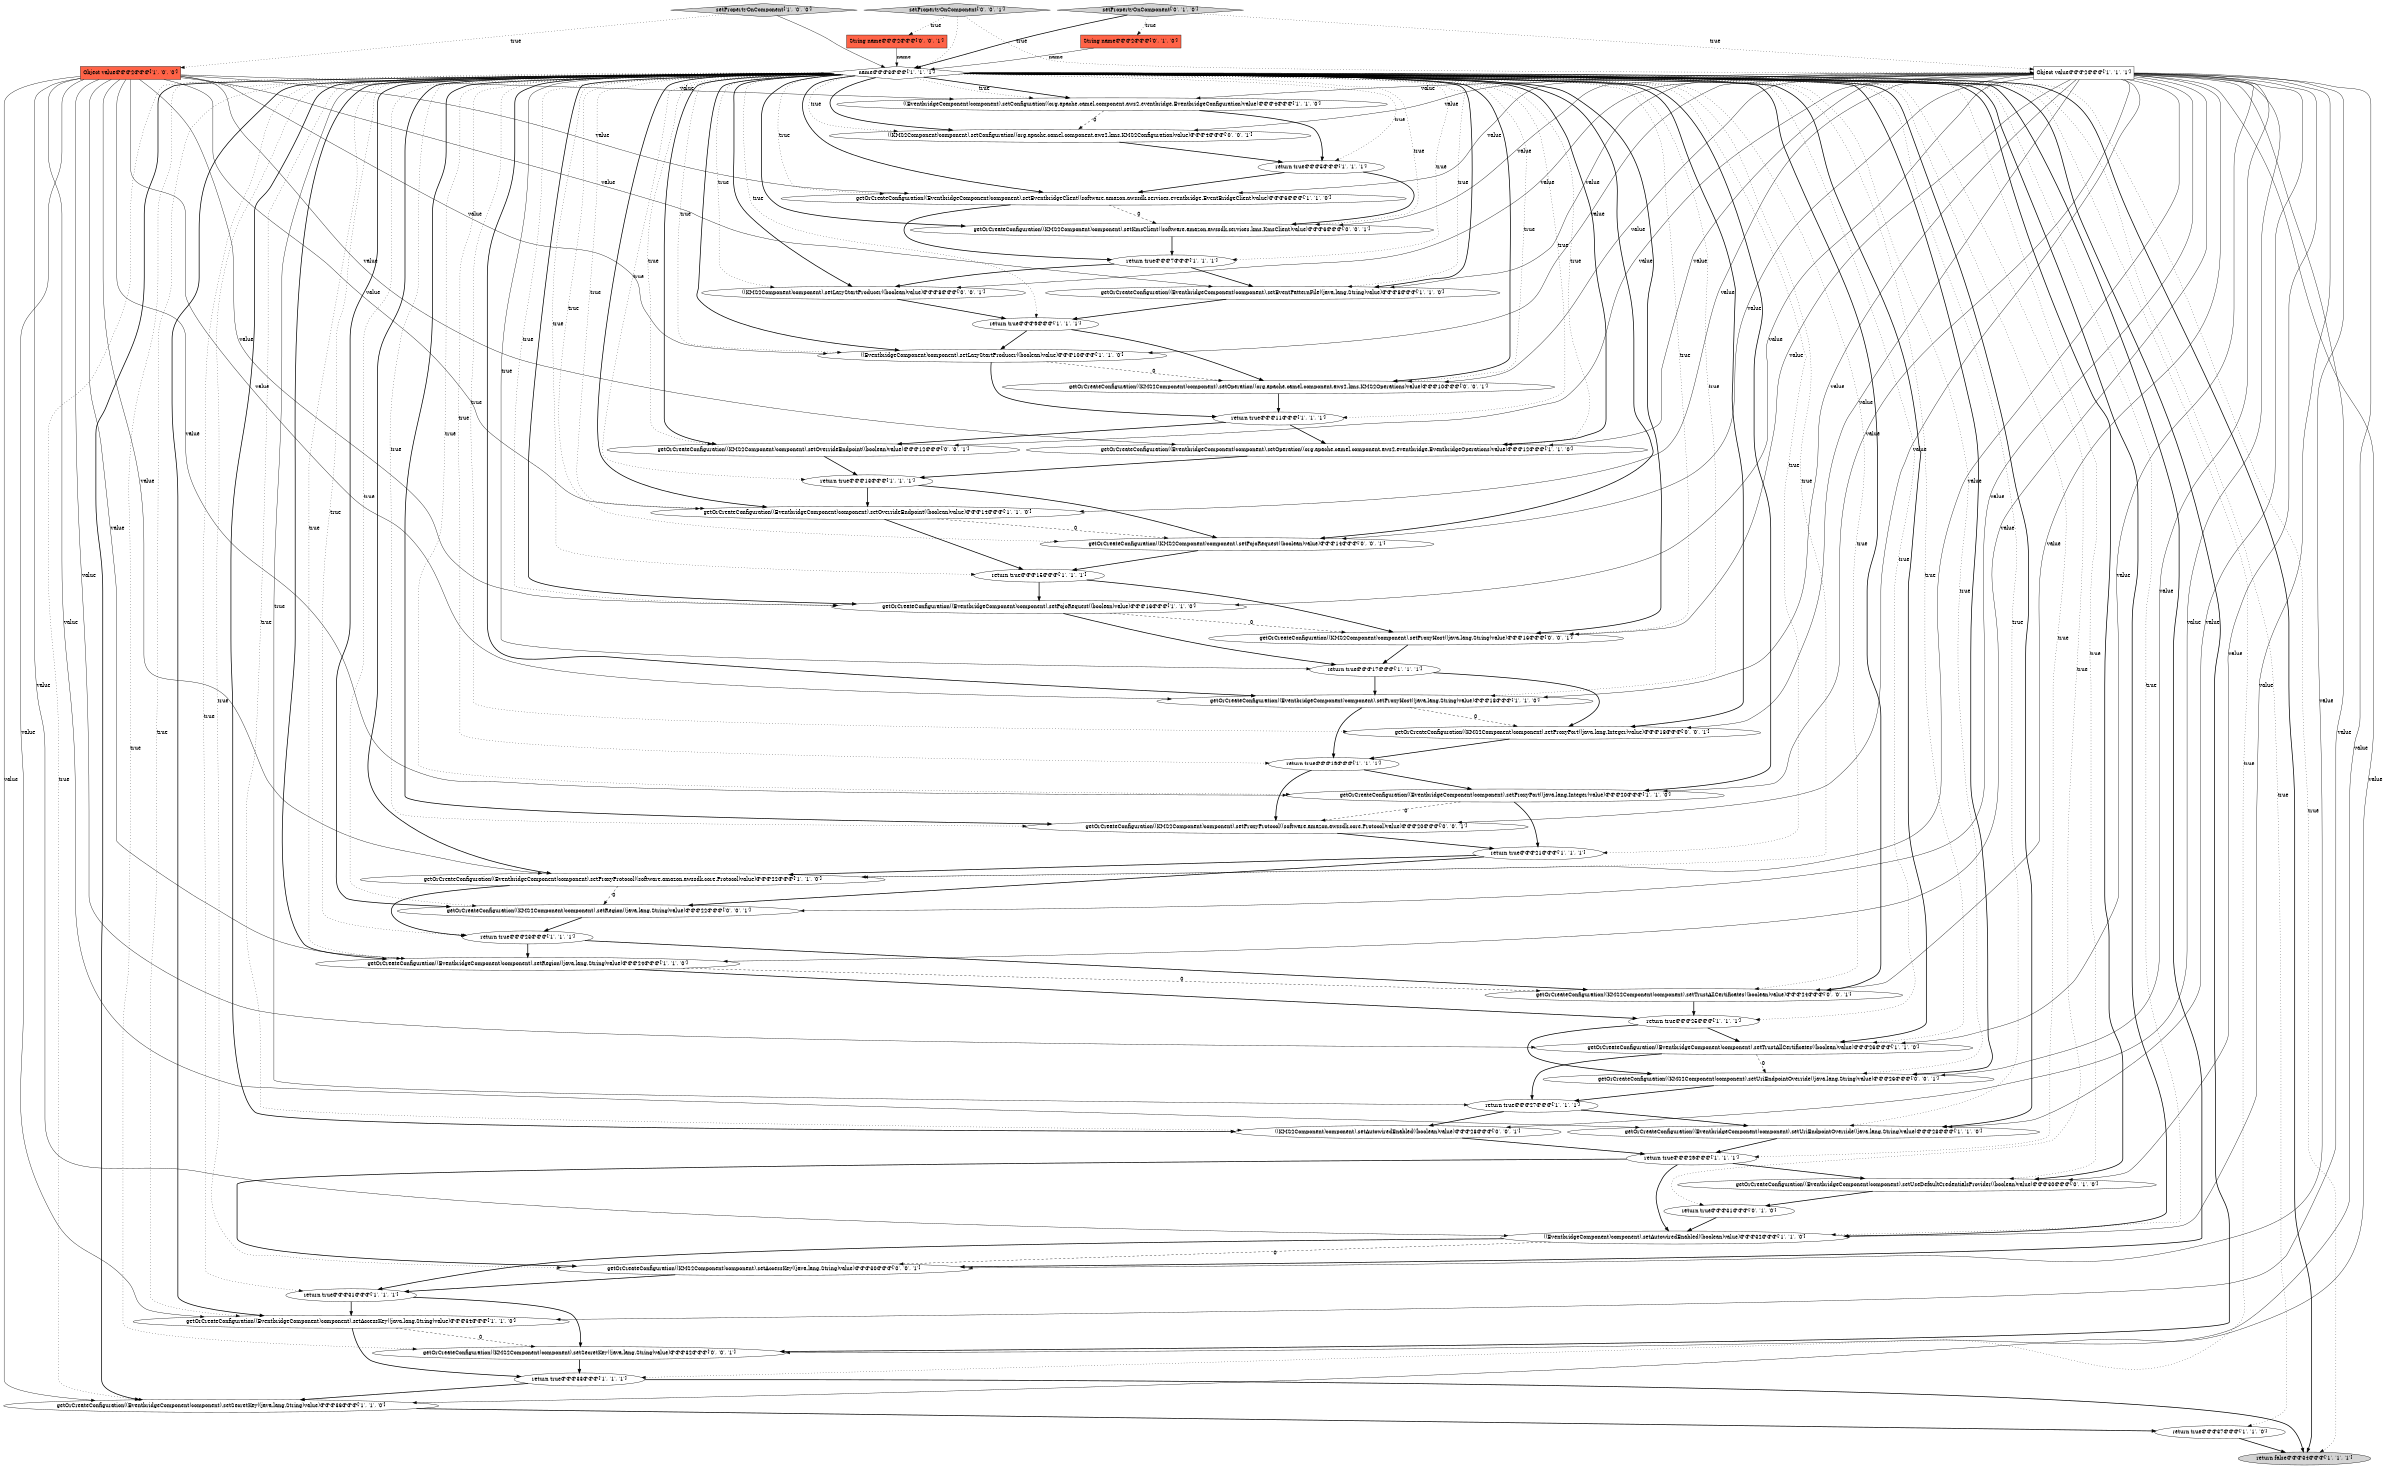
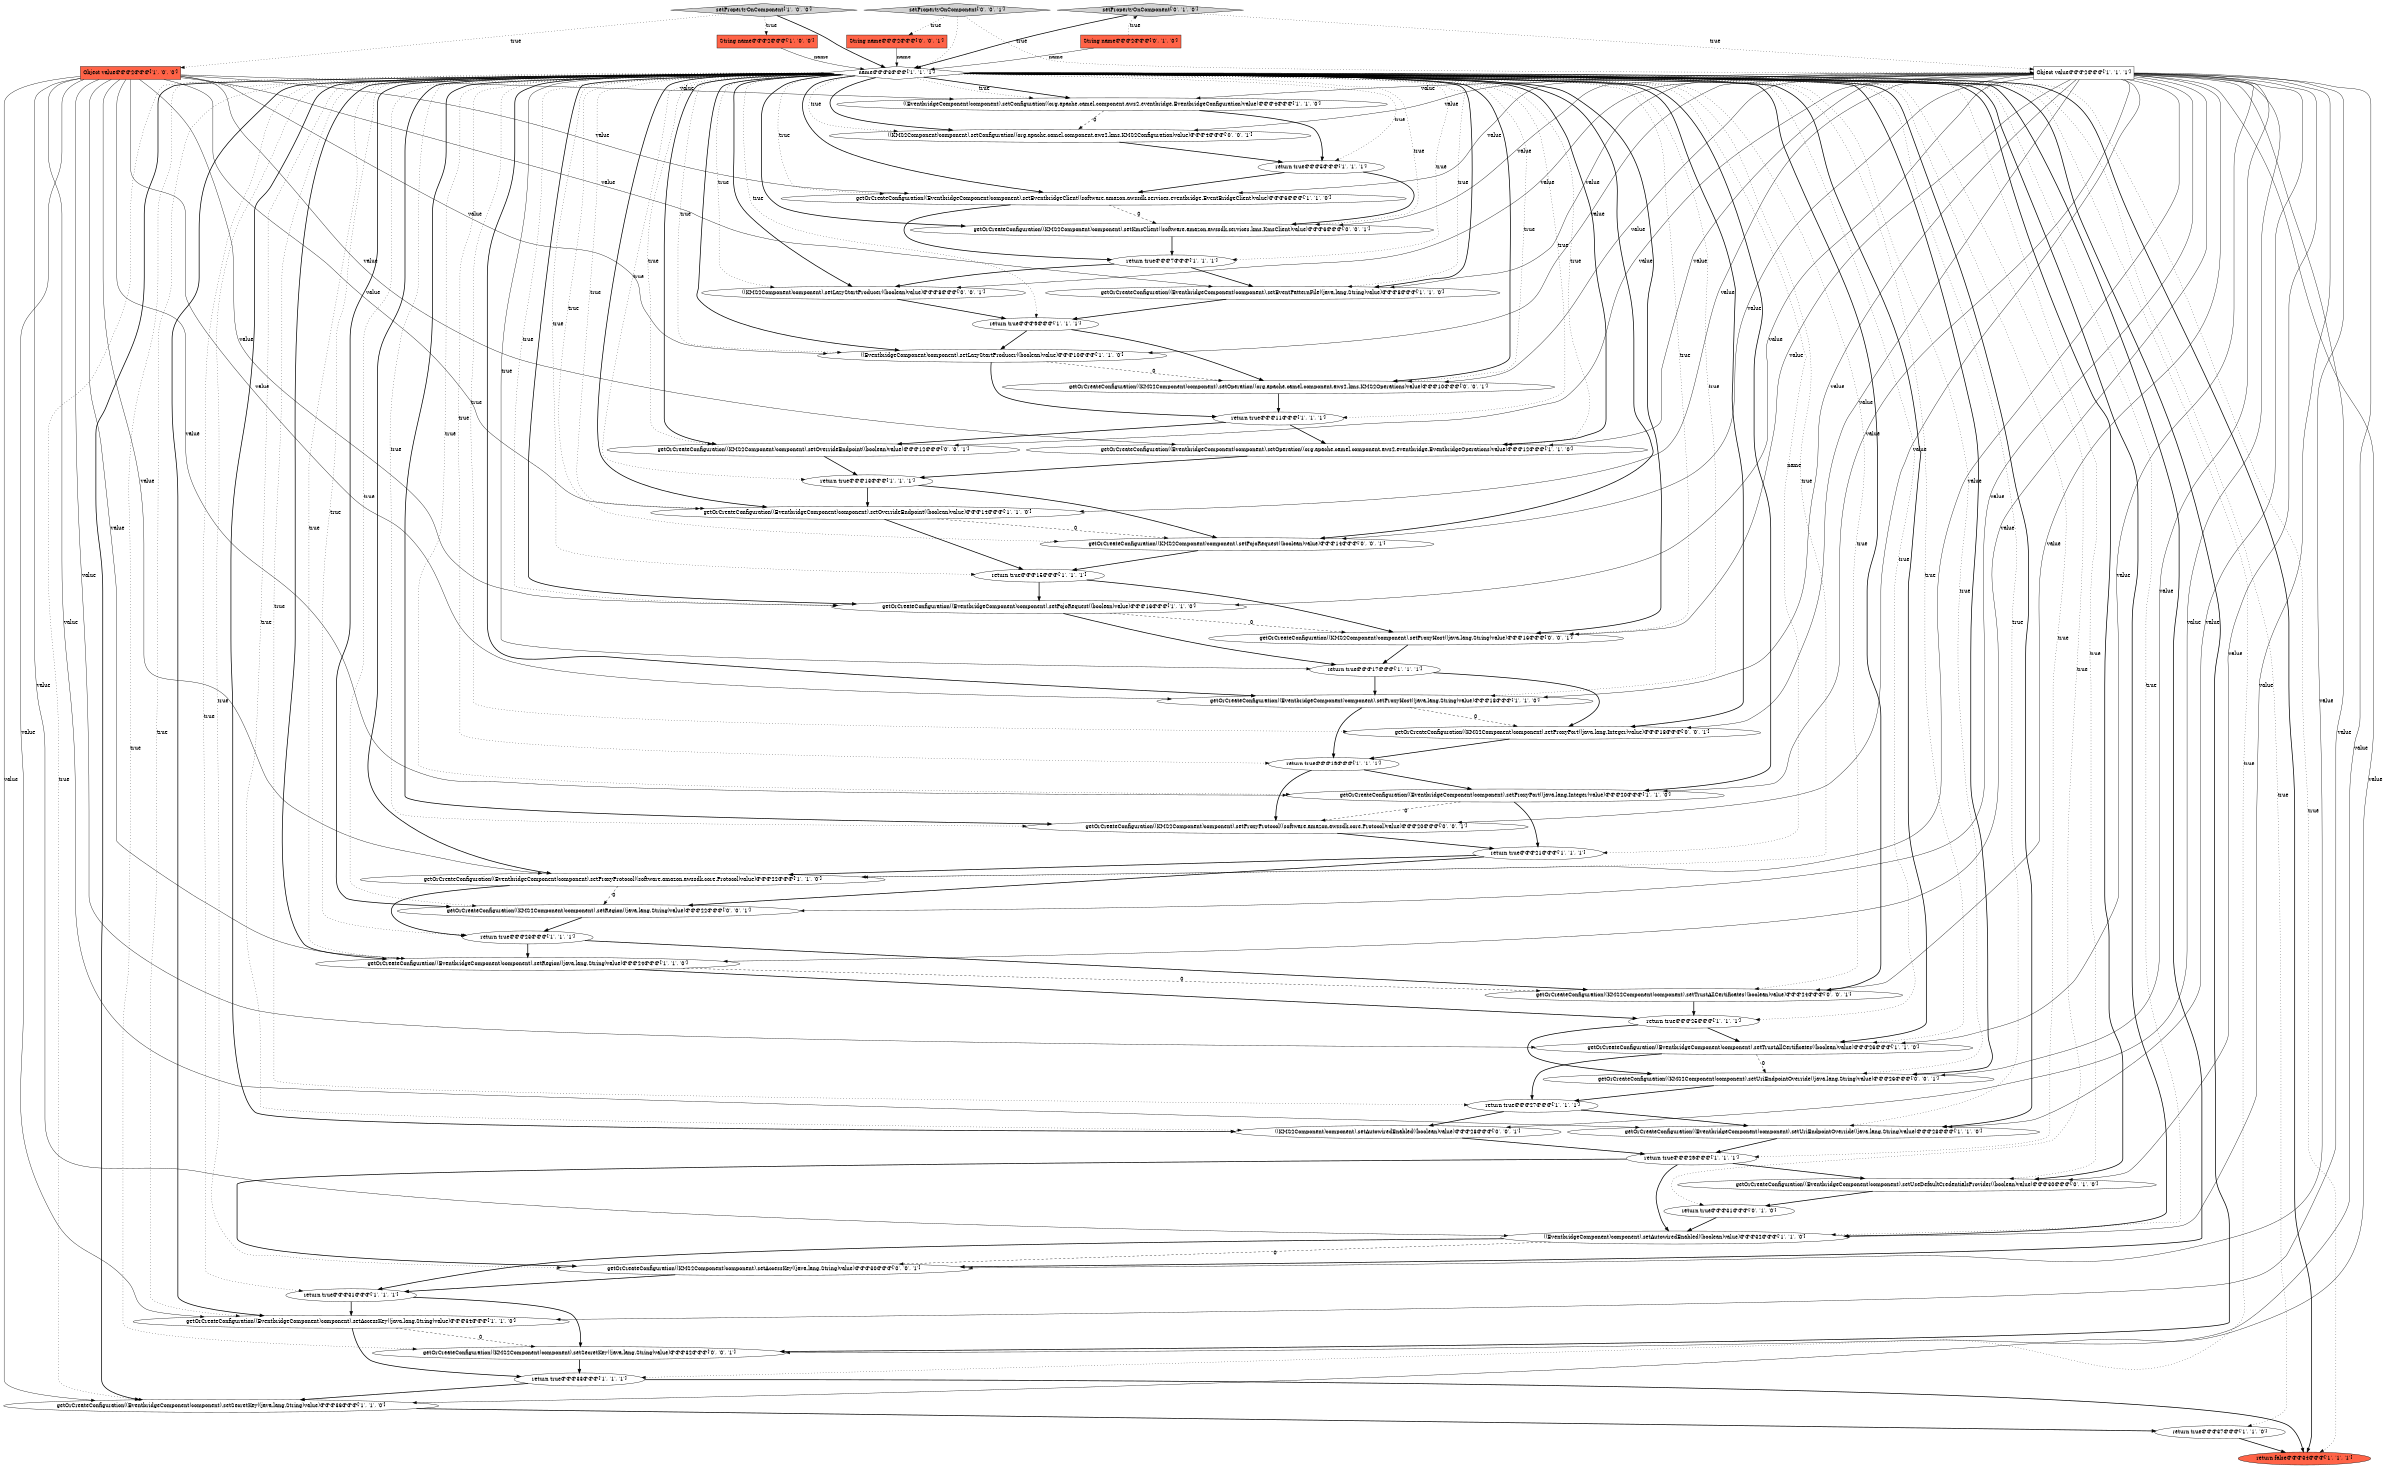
edge "setPropertyOnComponent['0', '1', '0']" -> "String name@@@2@@@['0', '1', '0']": reversed
edge "setPropertyOnComponent['1', '0', '0']" -> "name@@@3@@@['1', '1', '1']": style solid -> bold
node "String name@@@2@@@['1', '0', '0']": added
edge "name@@@3@@@['1', '1', '1']" -> "return true@@@21@@@['1', '1', '1']": label "true" -> "name"
edge "name@@@3@@@['1', '1', '1']" -> "return true@@@27@@@['1', '1', '1']": style solid -> dotted
node "return false@@@34@@@['1', '1', '1']": fillcolor lightgray -> tomato
